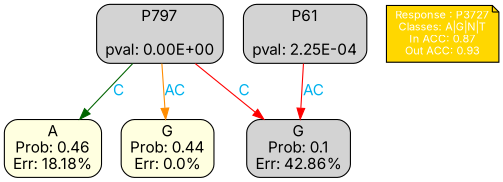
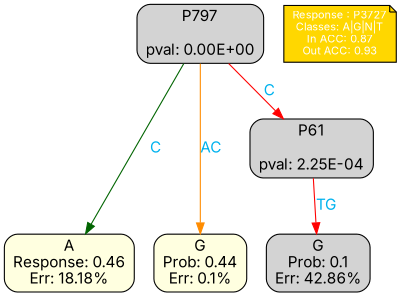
edge "P797 pval: 0.00E+00" -> "G Prob: 0.1 Err: 42.86%": now "P797 pval: 0.00E+00" -> "P61 pval: 2.25E-04"
edge "P61 pval: 2.25E-04" -> "G Prob: 0.1 Err: 42.86%": label "AC" -> "TG"
node "A Prob: 0.46 Err: 18.18%": label "A Prob: 0.46 Err: 18.18%" -> "A Response: 0.46 Err: 18.18%"
node "G Prob: 0.44 Err: 0.0%": label "G Prob: 0.44 Err: 0.0%" -> "G Prob: 0.44 Err: 0.1%"
